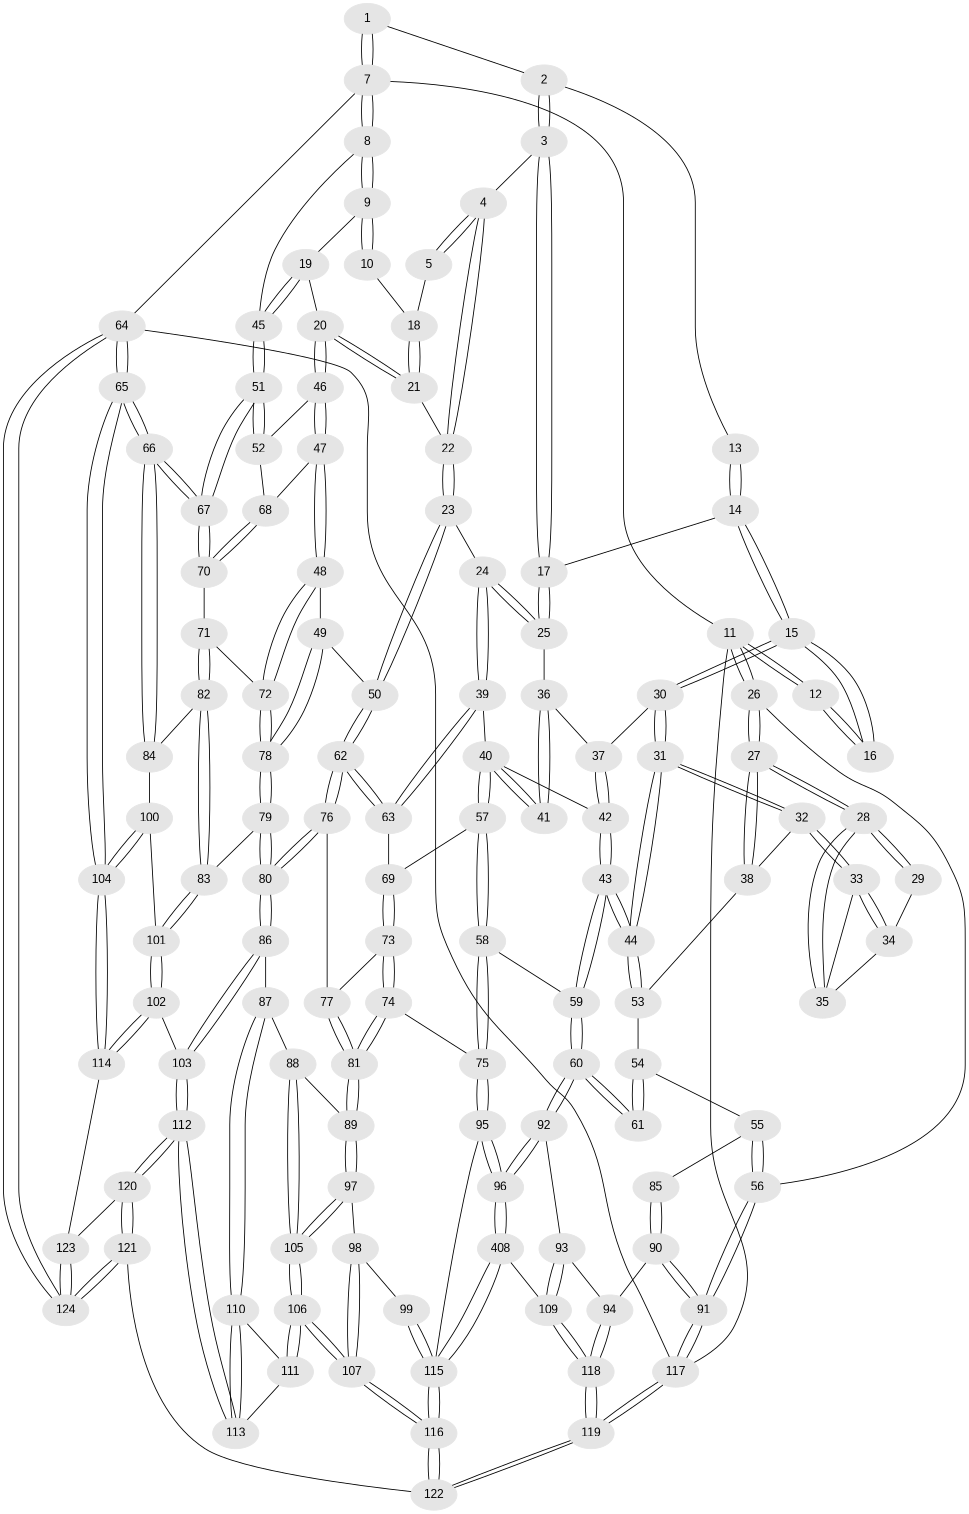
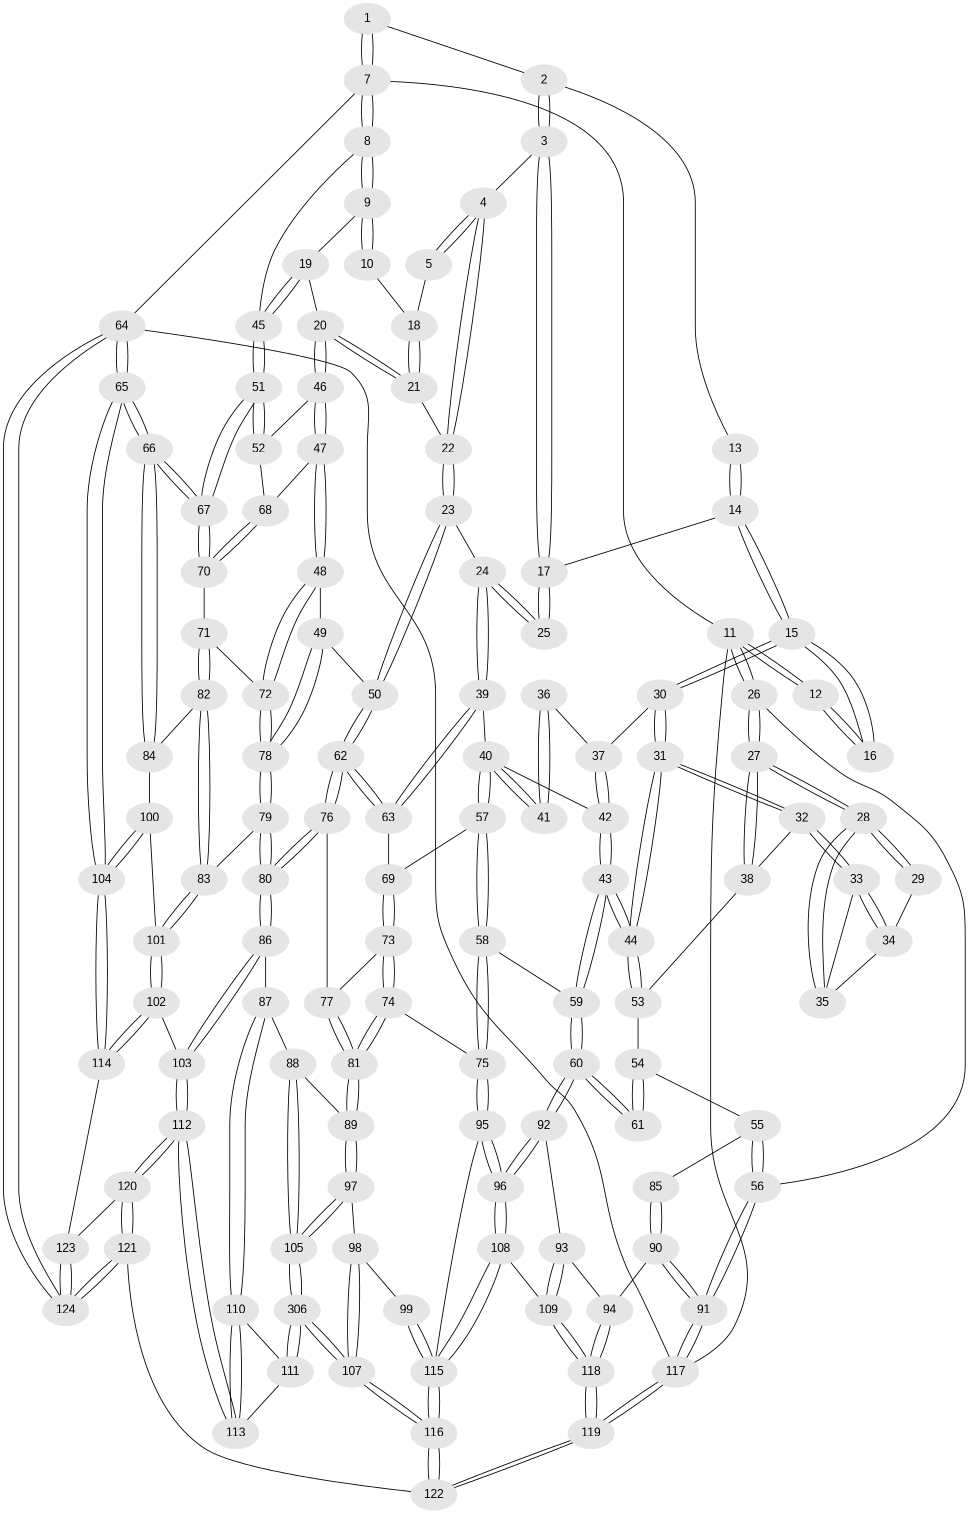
edge "25" -- "36": removed
node "408": label "408" -> "108"
node "106": label "106" -> "306"
